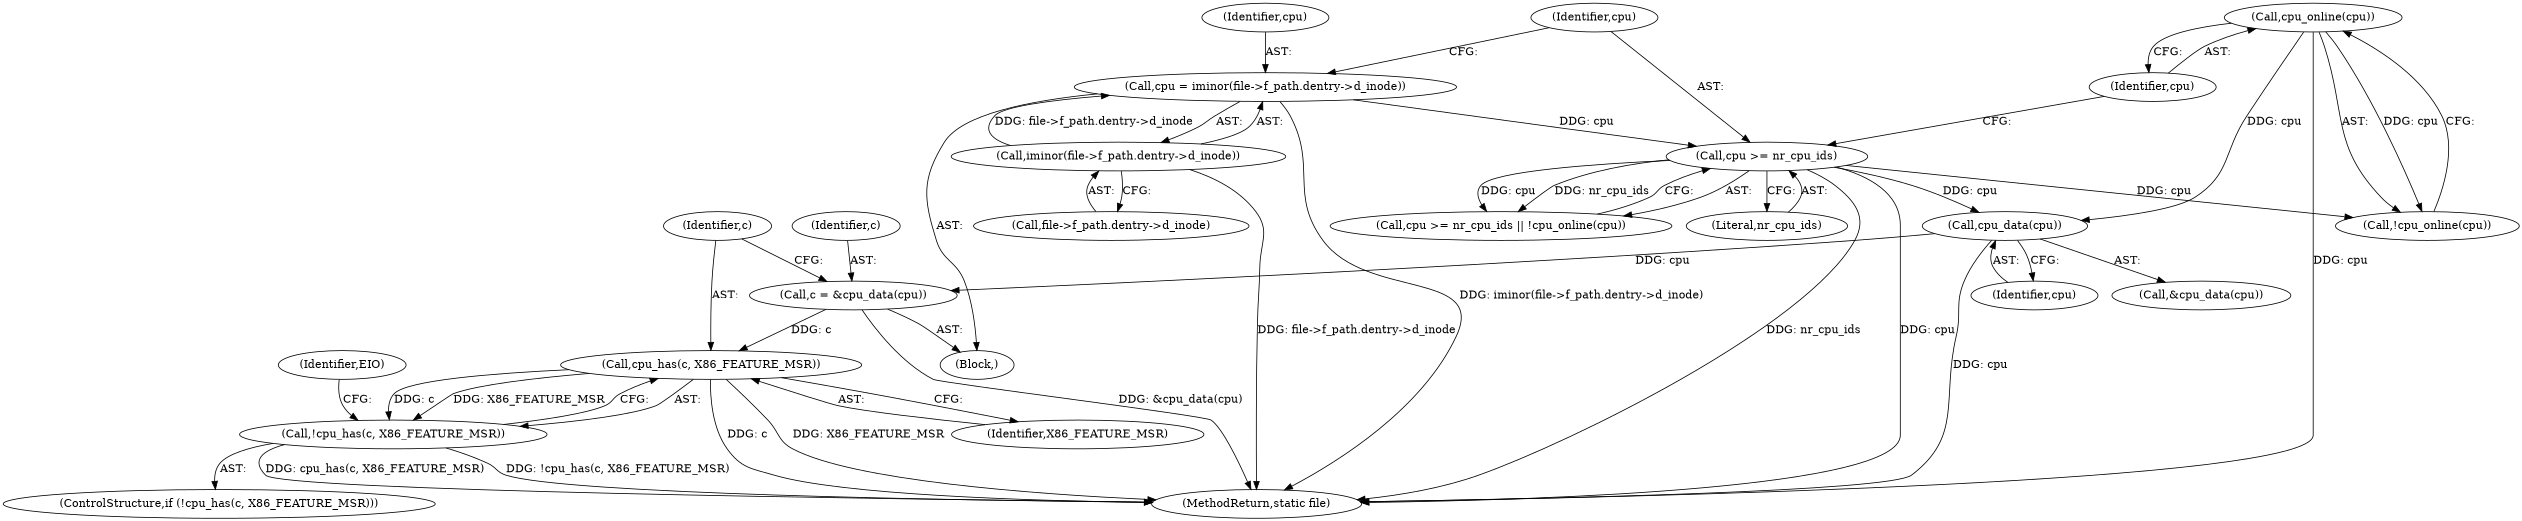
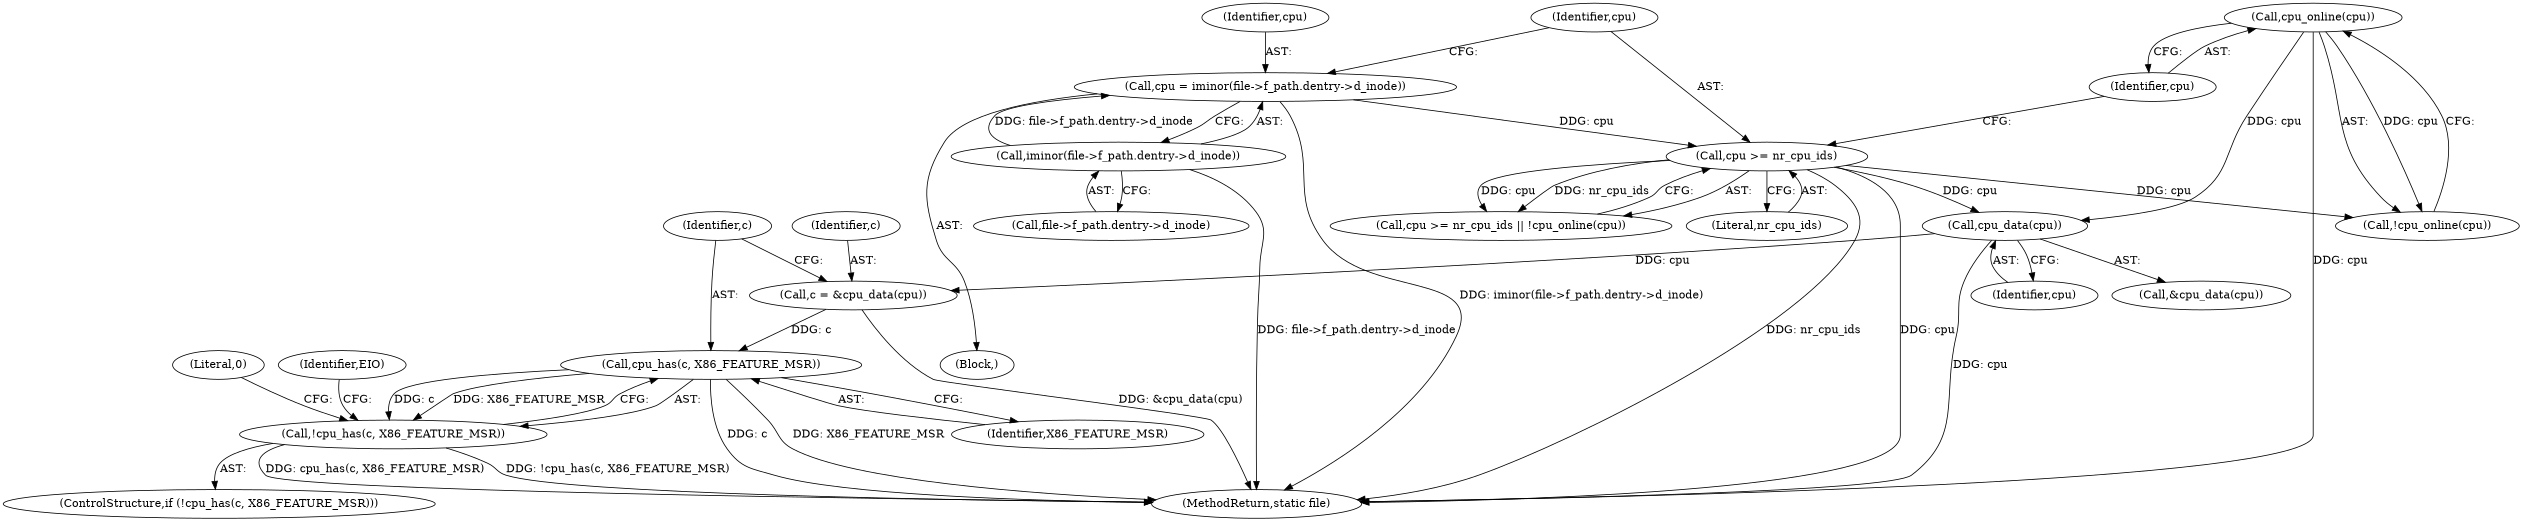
edge "(Call,cpu = iminor(file->f_path.dentry->d_inode))" -> "(Call,iminor(file->f_path.dentry->d_inode))": label "AST: " -> "CFG: "
edge "(Call,c = &cpu_data(cpu))" -> "(Block,)": removed, label "AST:"
node "(Literal,0)": added
